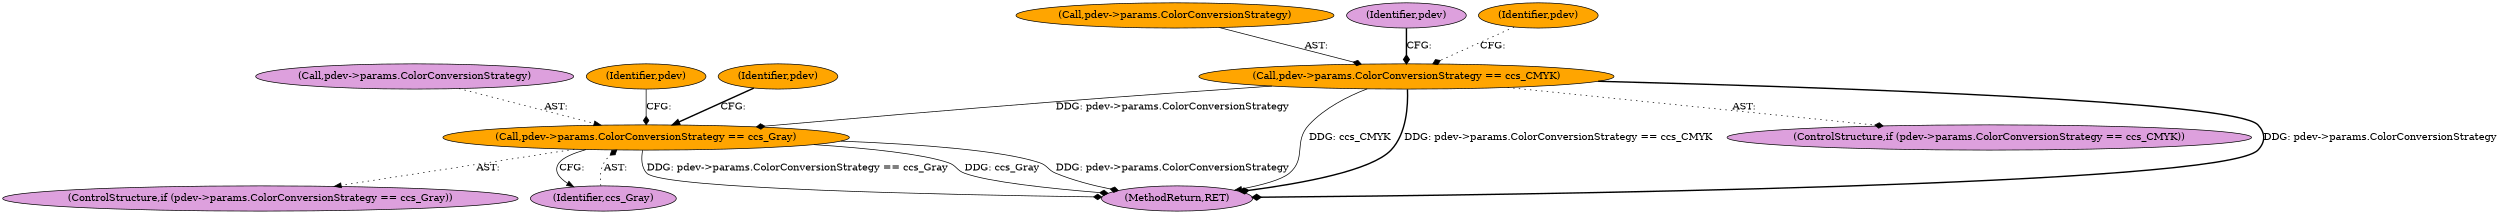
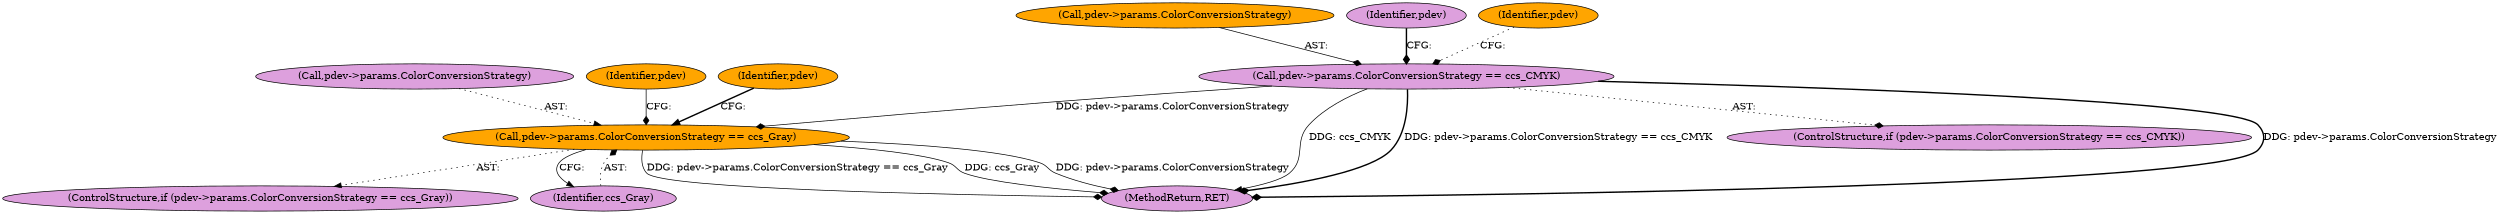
node "(Call,pdev->params.ColorConversionStrategy == ccs_CMYK)": fillcolor orange -> plum
